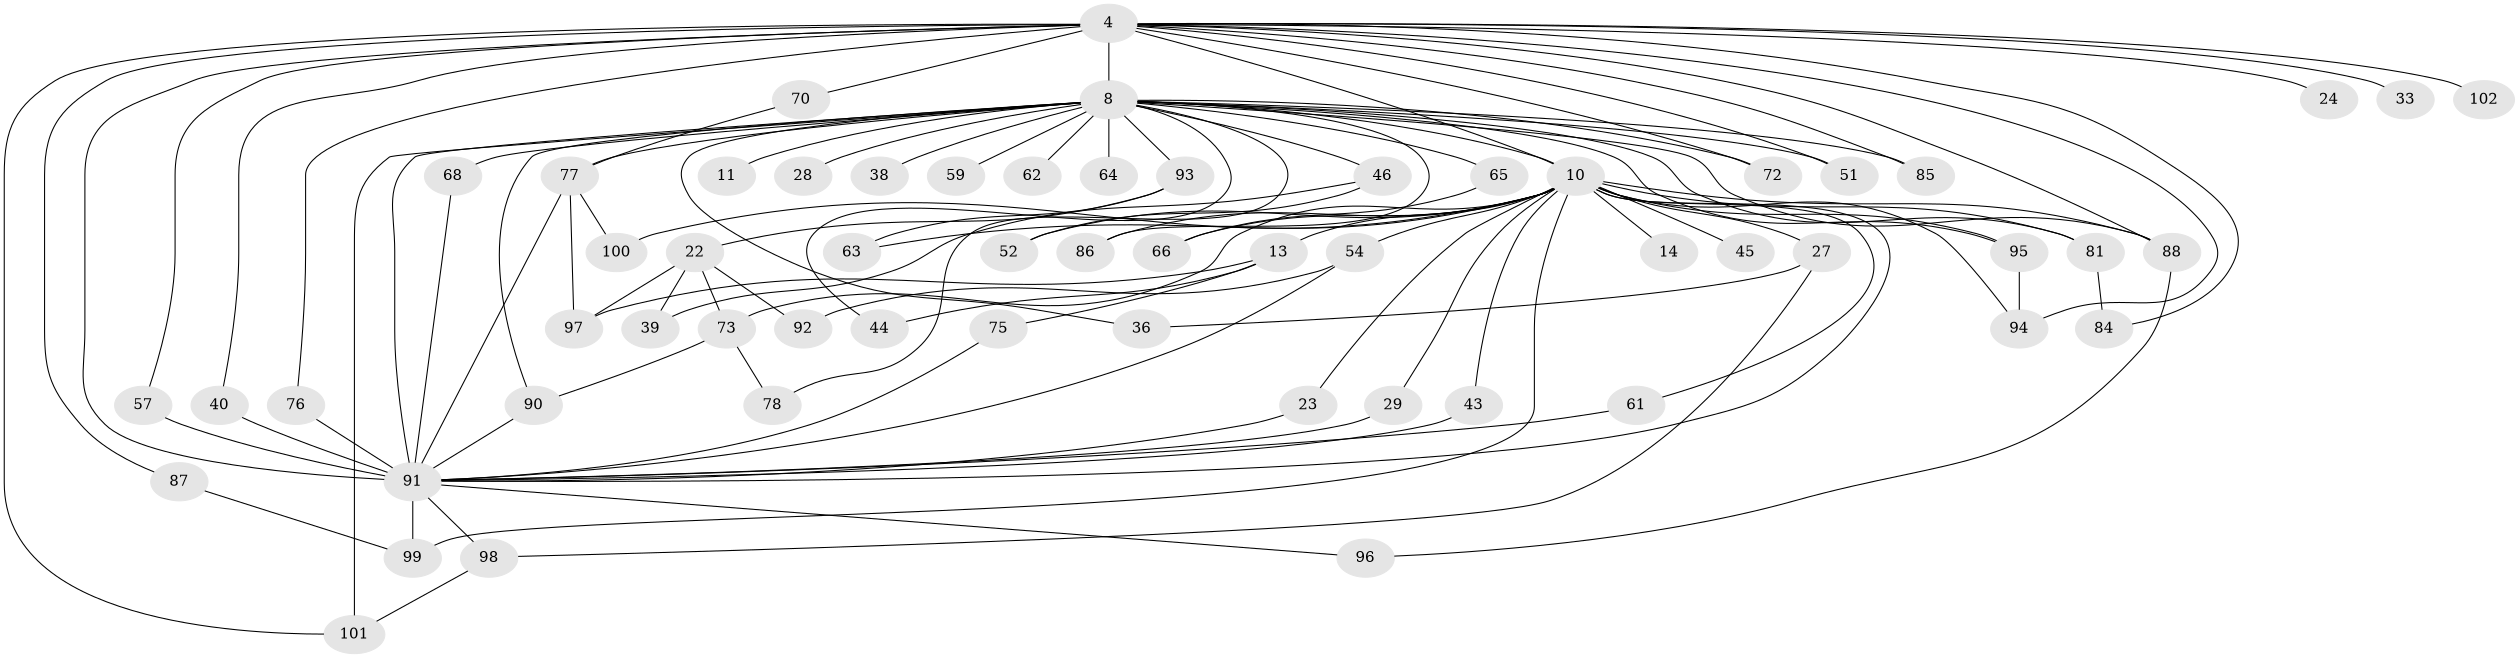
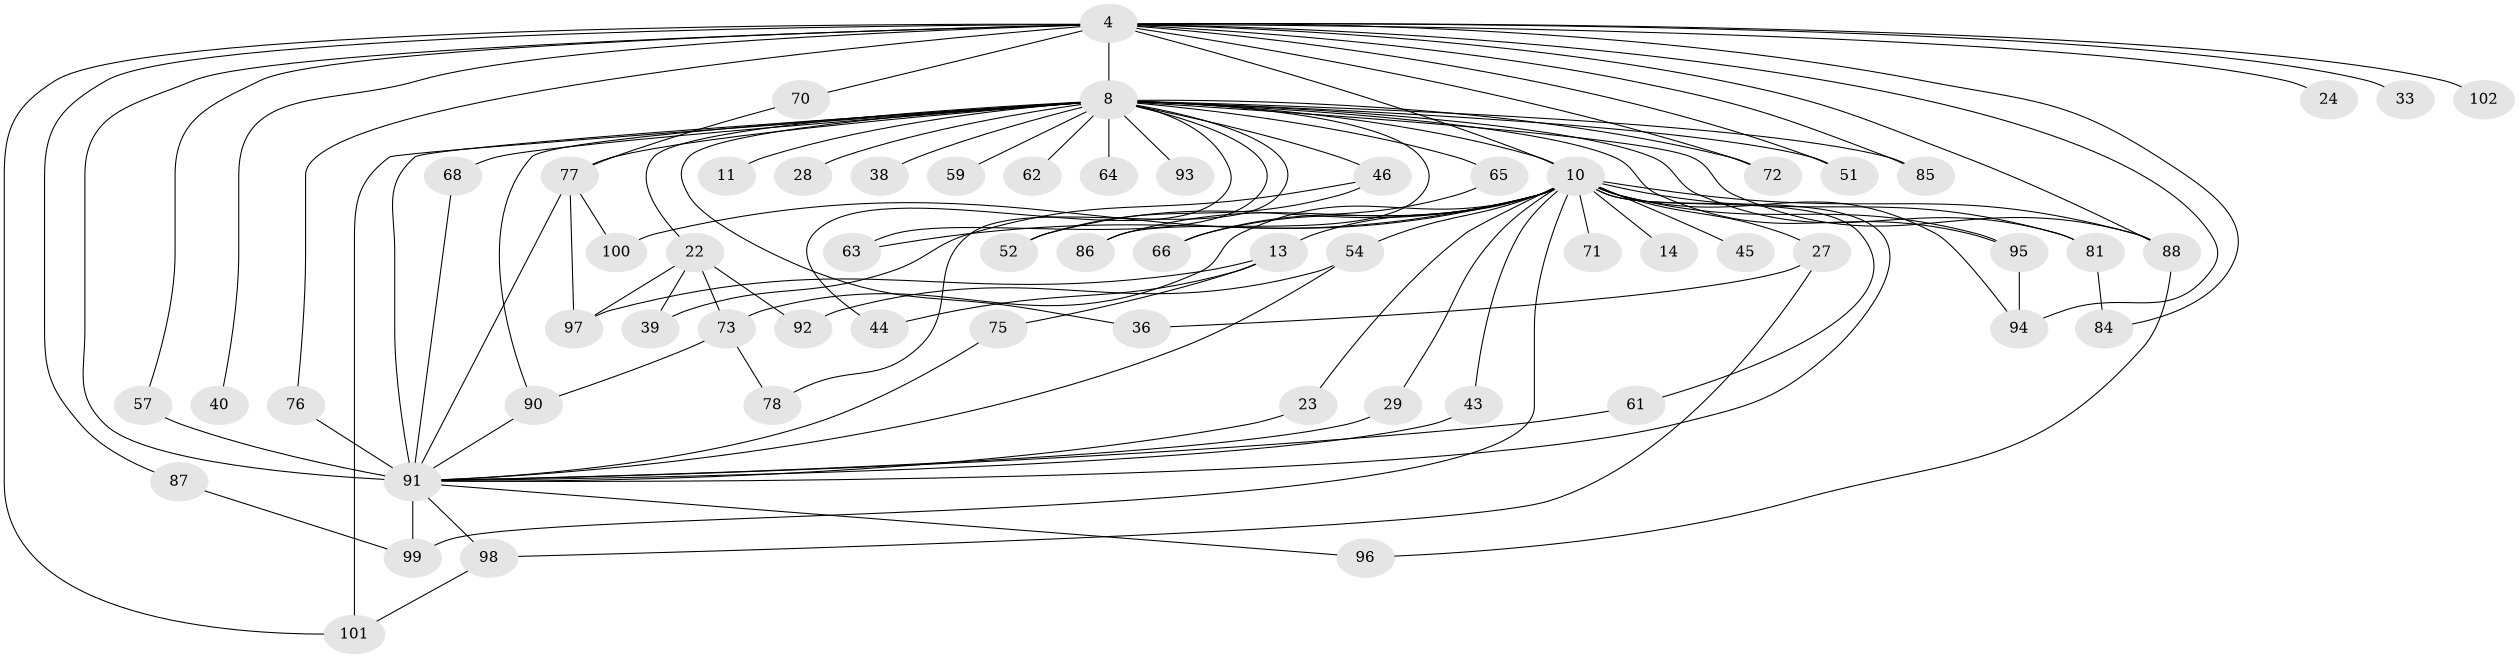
edge "93" -- "63": now "8" -- "63"
edge "93" -- "22": now "8" -- "22"
node "71": added
edge "40" -- "91": removed
